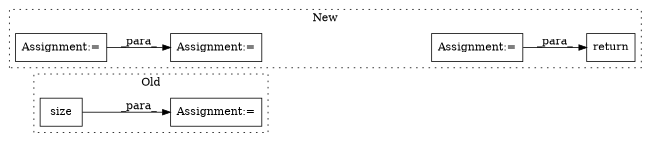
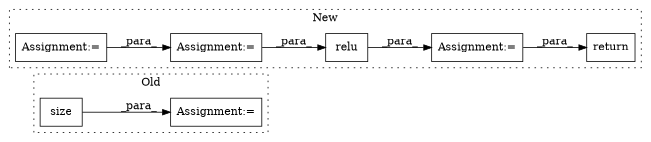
node "relu": added
